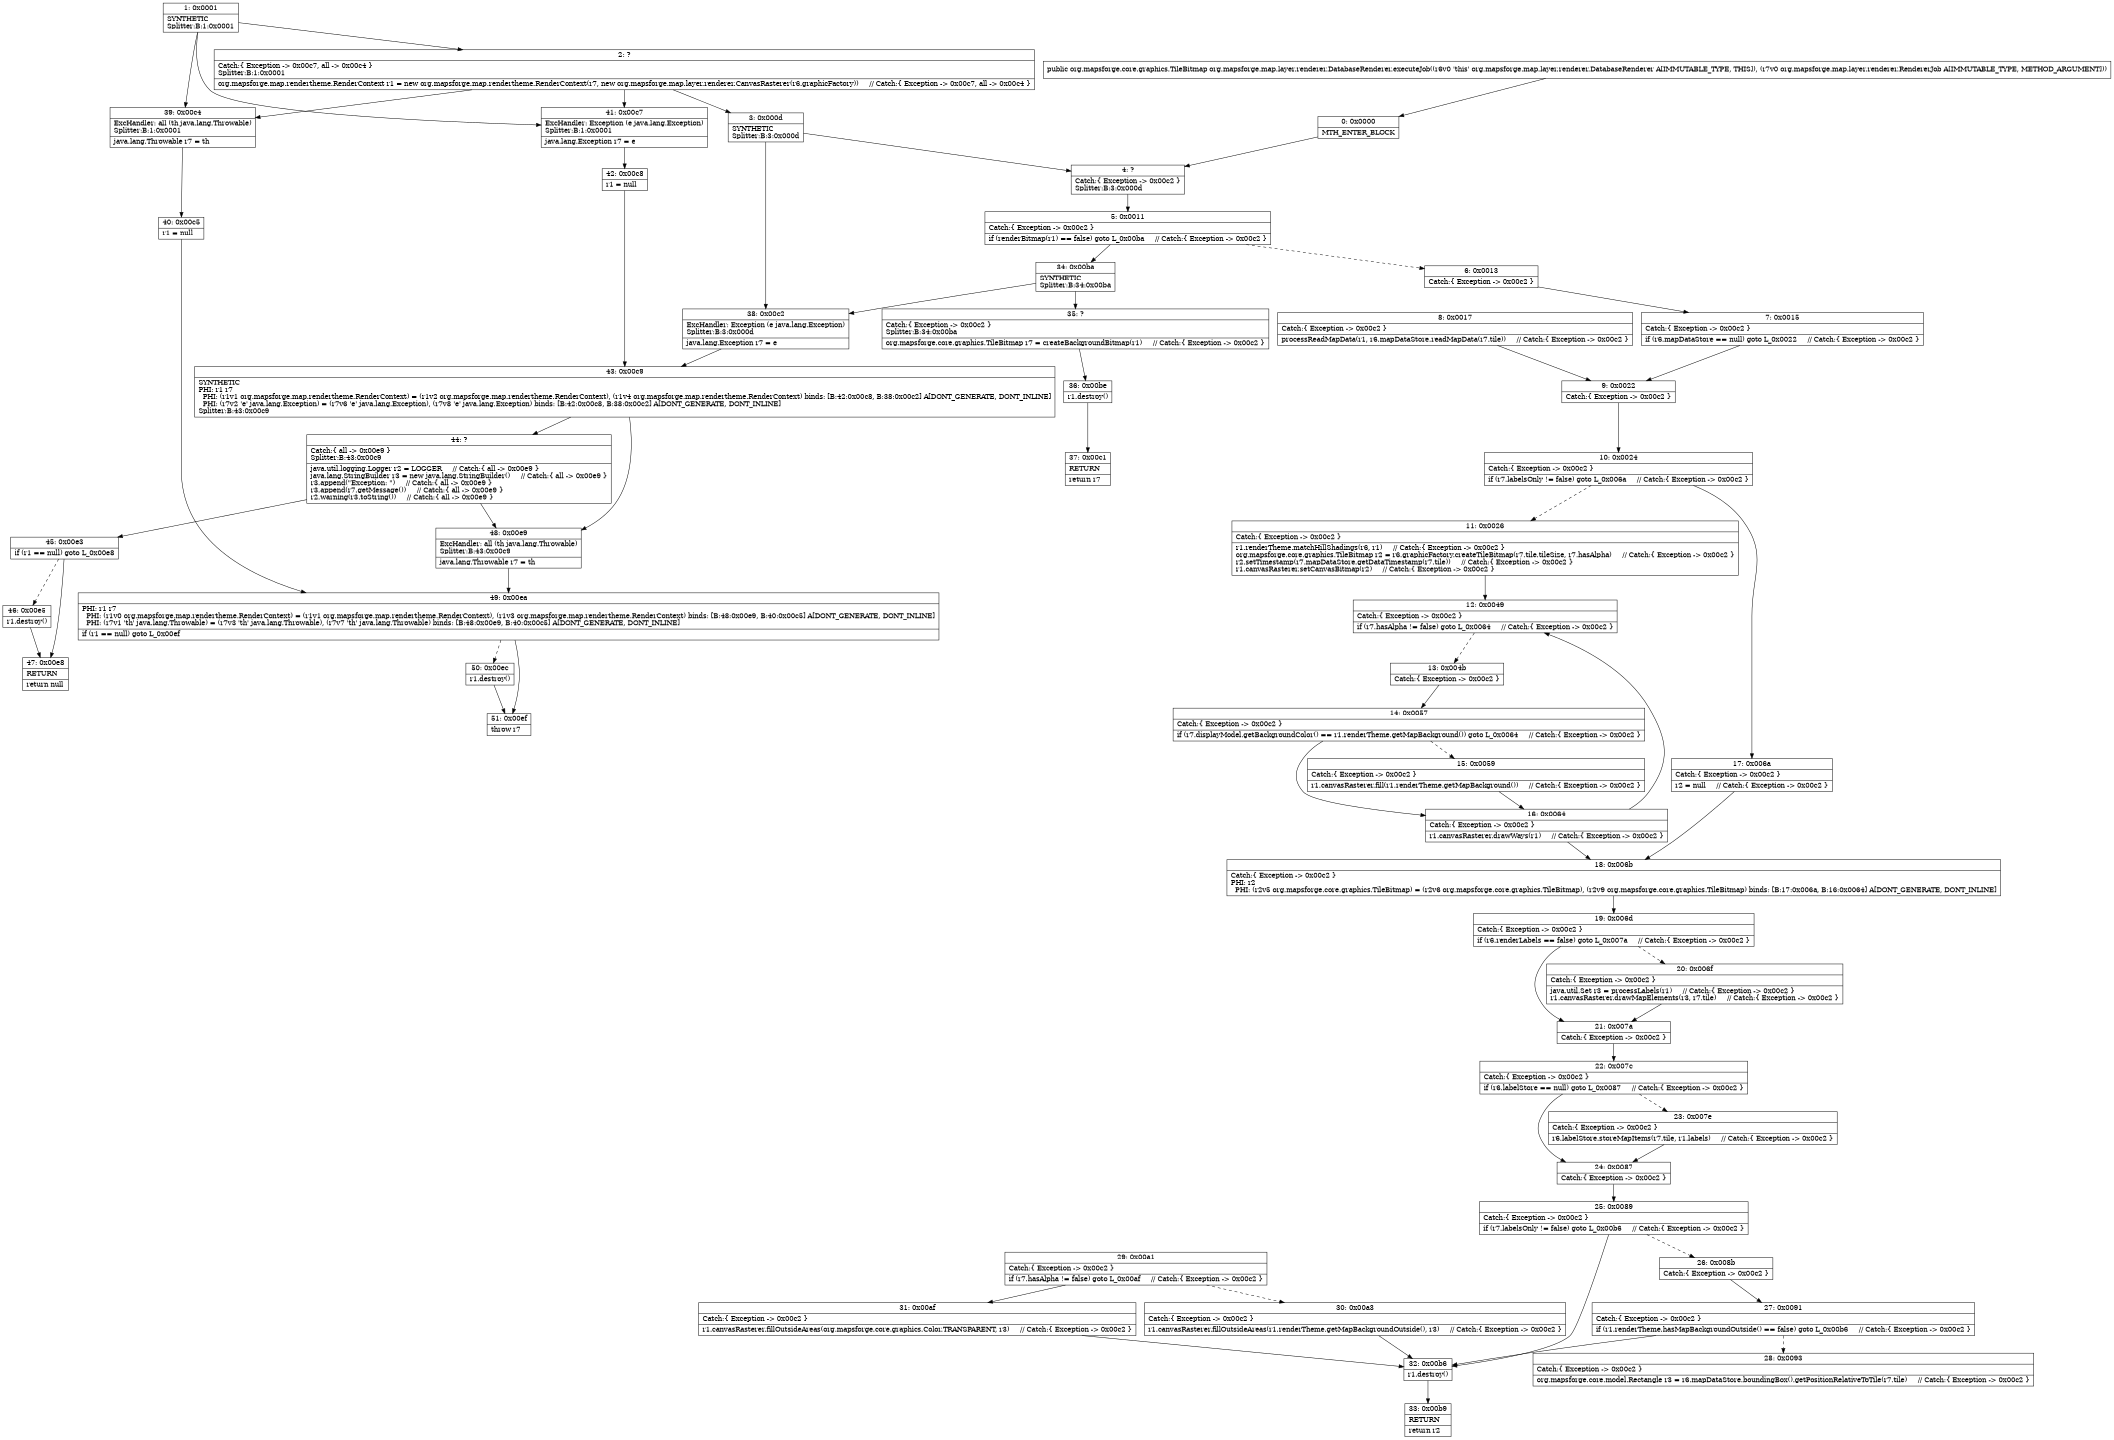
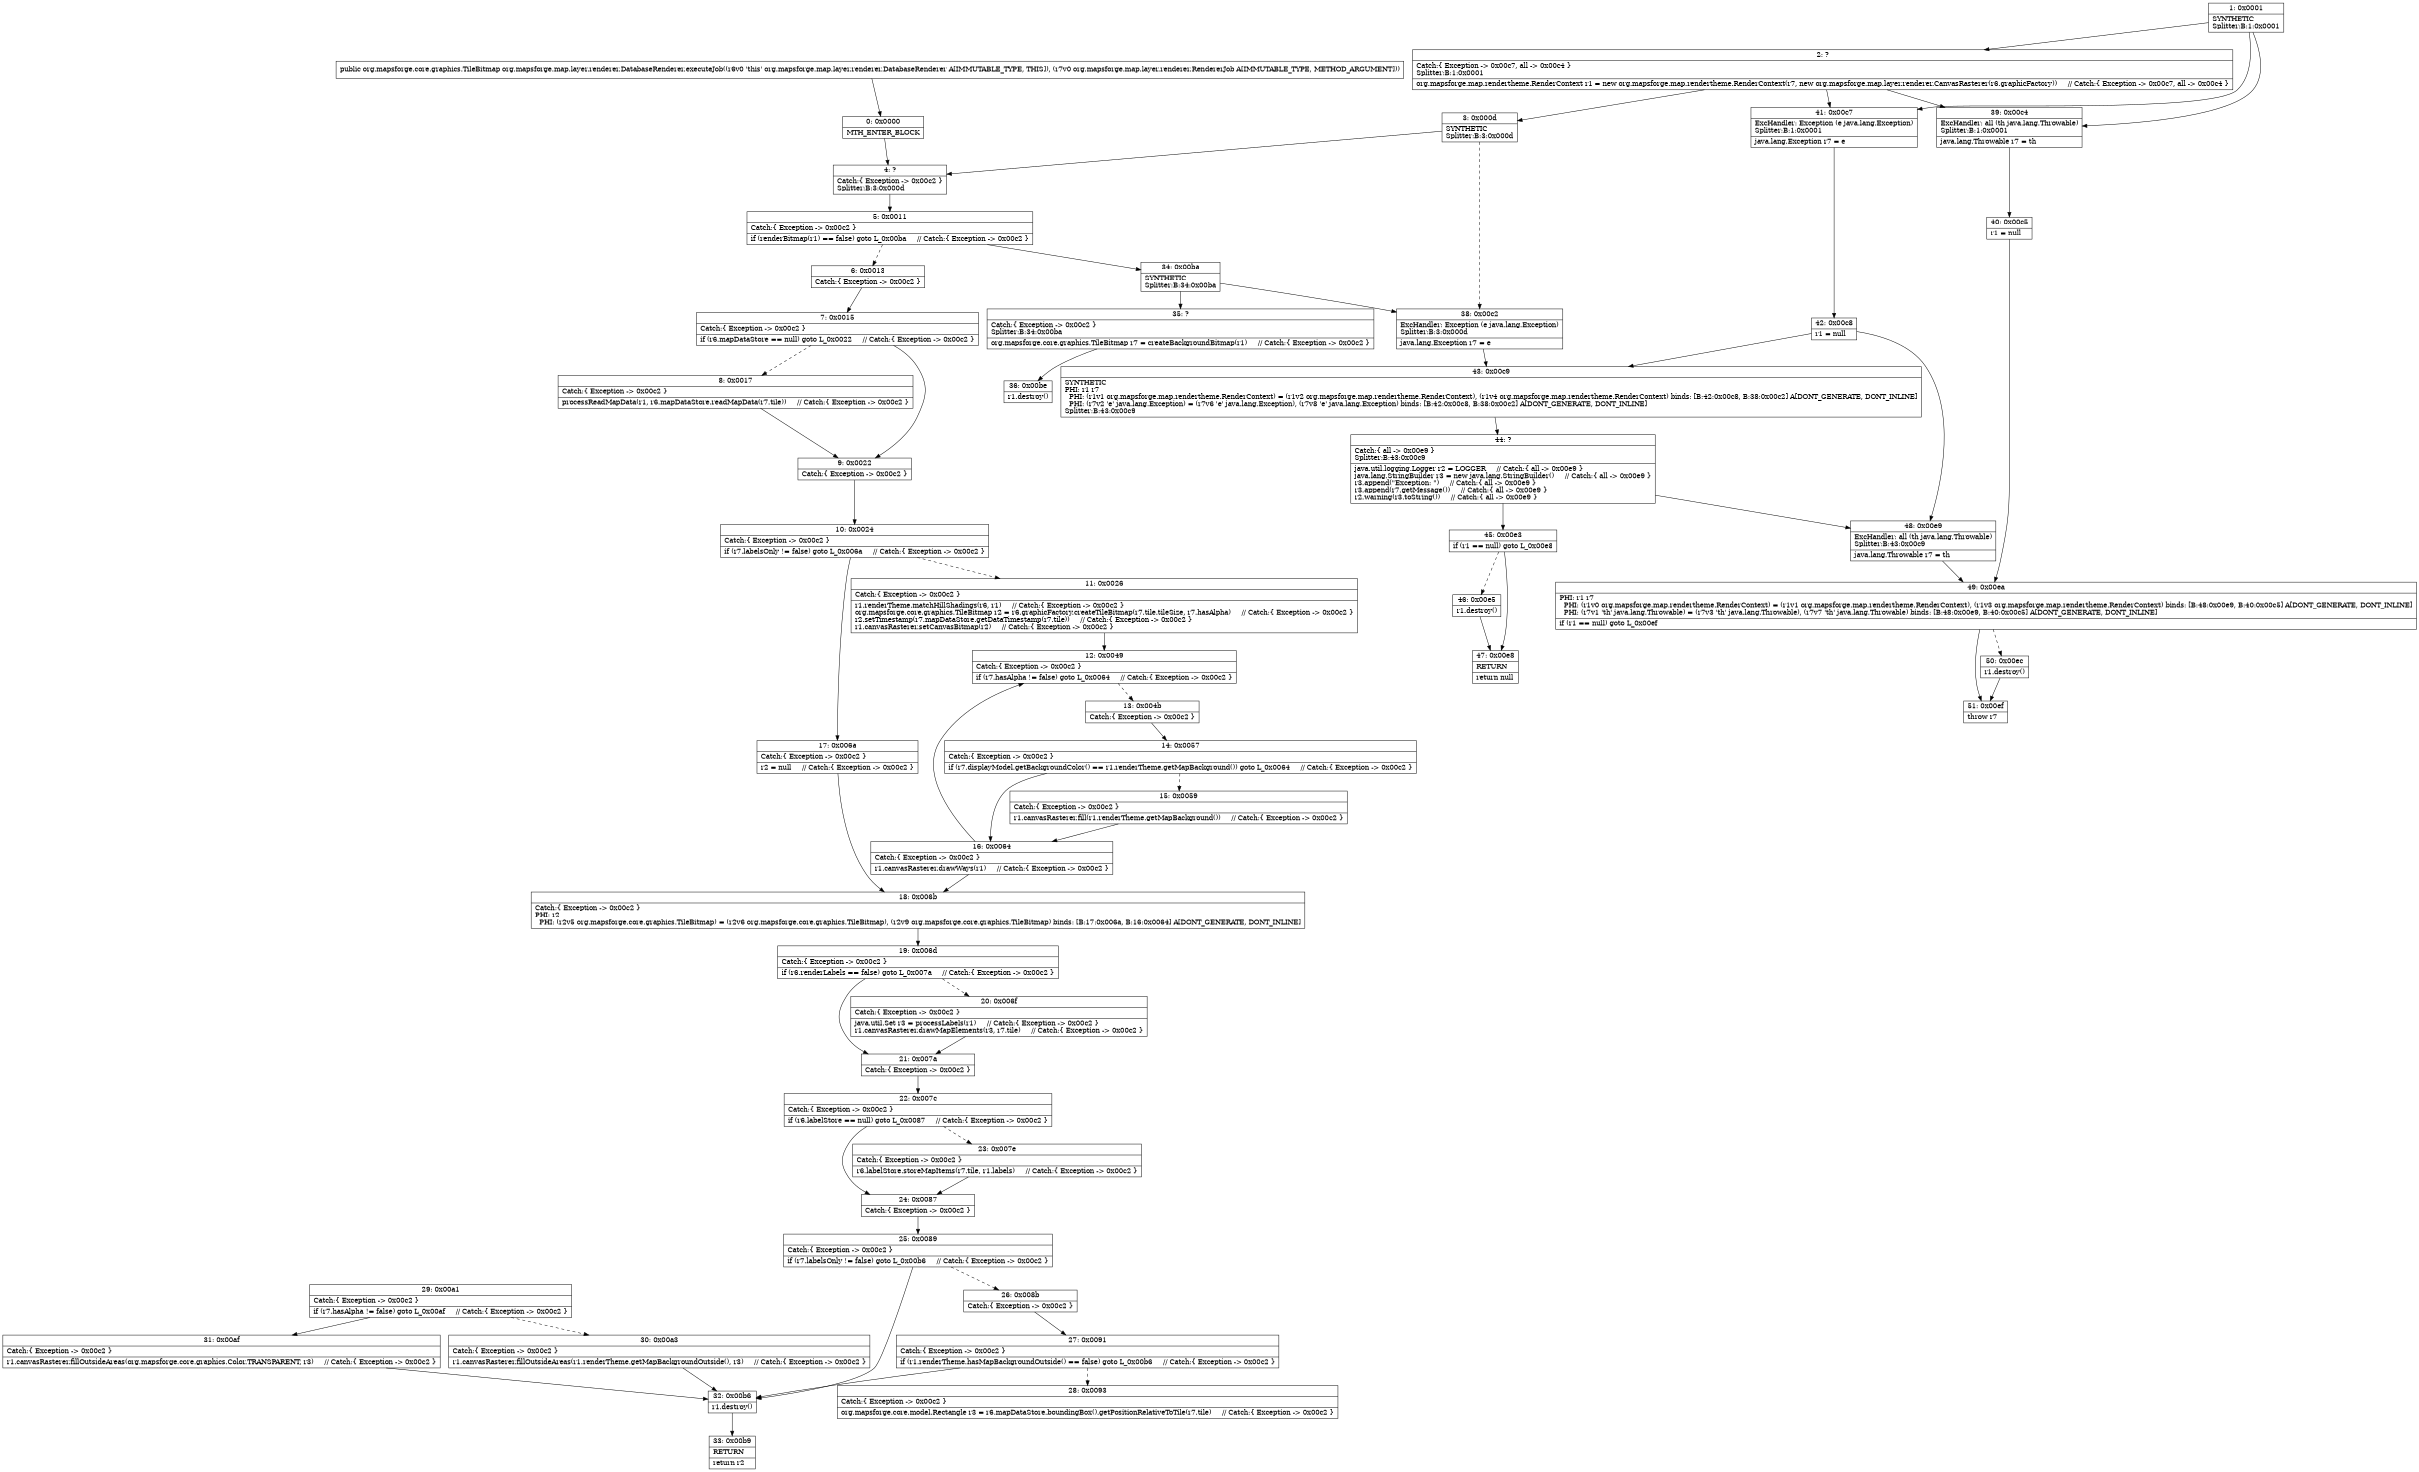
edge "3: 0x000d" -> "38: 0x00c2": style solid -> dashed
edge "7: 0x0015" -> "8: 0x0017": added
node "37: 0x00c1": removed
edge "43: 0x00c9" -> "48: 0x00e9": now "42: 0x00c8" -> "48: 0x00e9"
